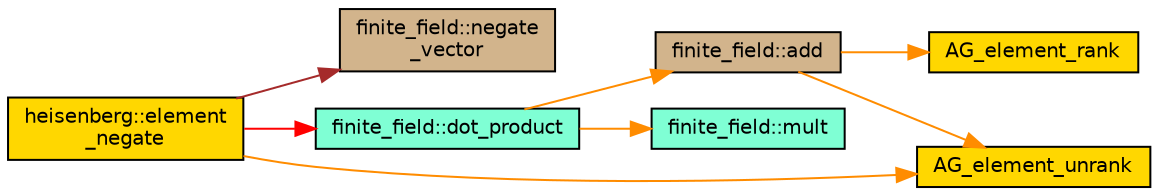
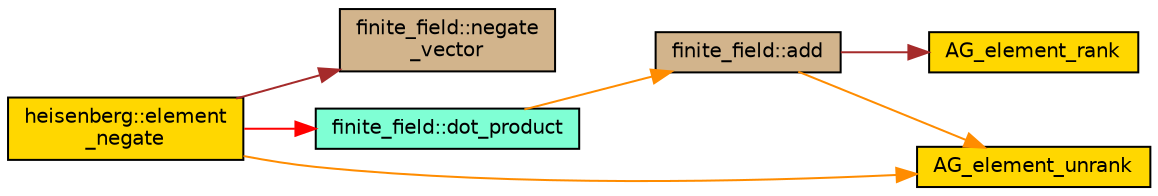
edge "finite_field::add" -> "AG_element_rank": color darkorange -> brown
node "finite_field::mult": removed
